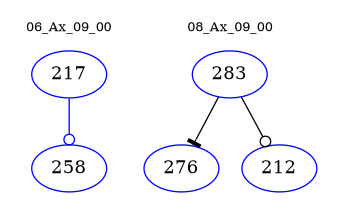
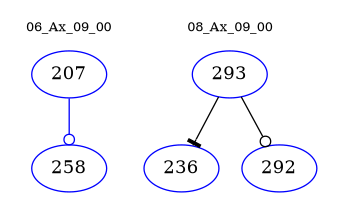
node "217": label "217" -> "207"
node "283": label "283" -> "293"
node "276": label "276" -> "236"
node "212": label "212" -> "292"
